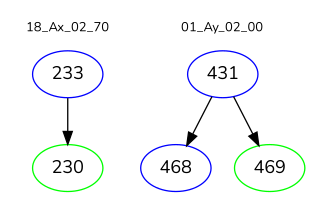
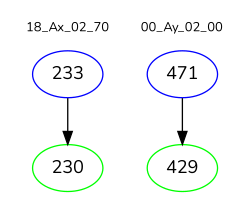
cluster "01_Ay_02_00": label "01_Ay_02_00" -> "00_Ay_02_00"
node "431": label "431" -> "471"
node "468": removed
node "469": label "469" -> "429"
